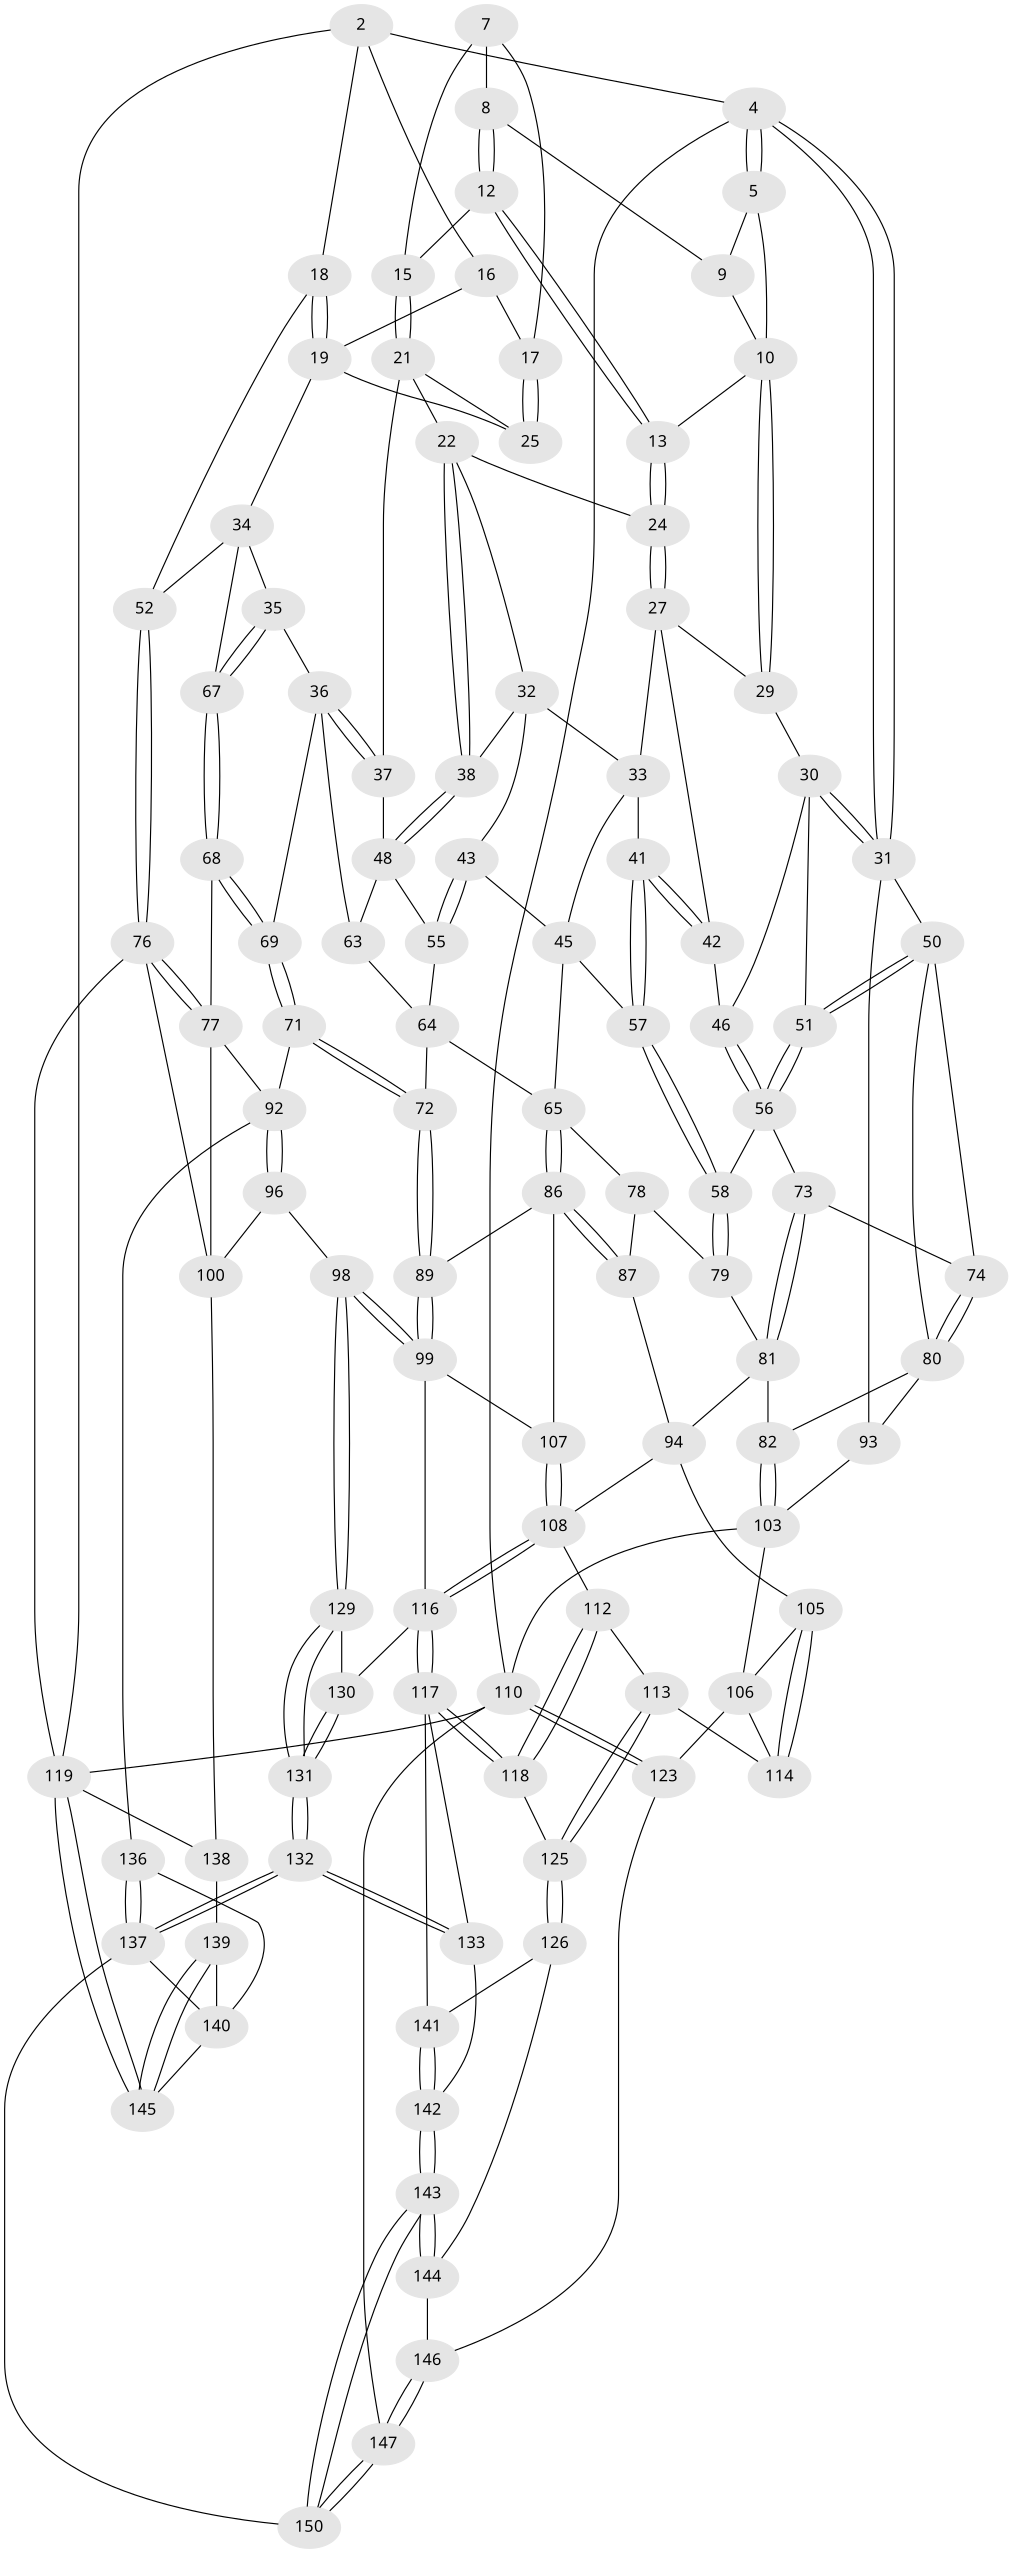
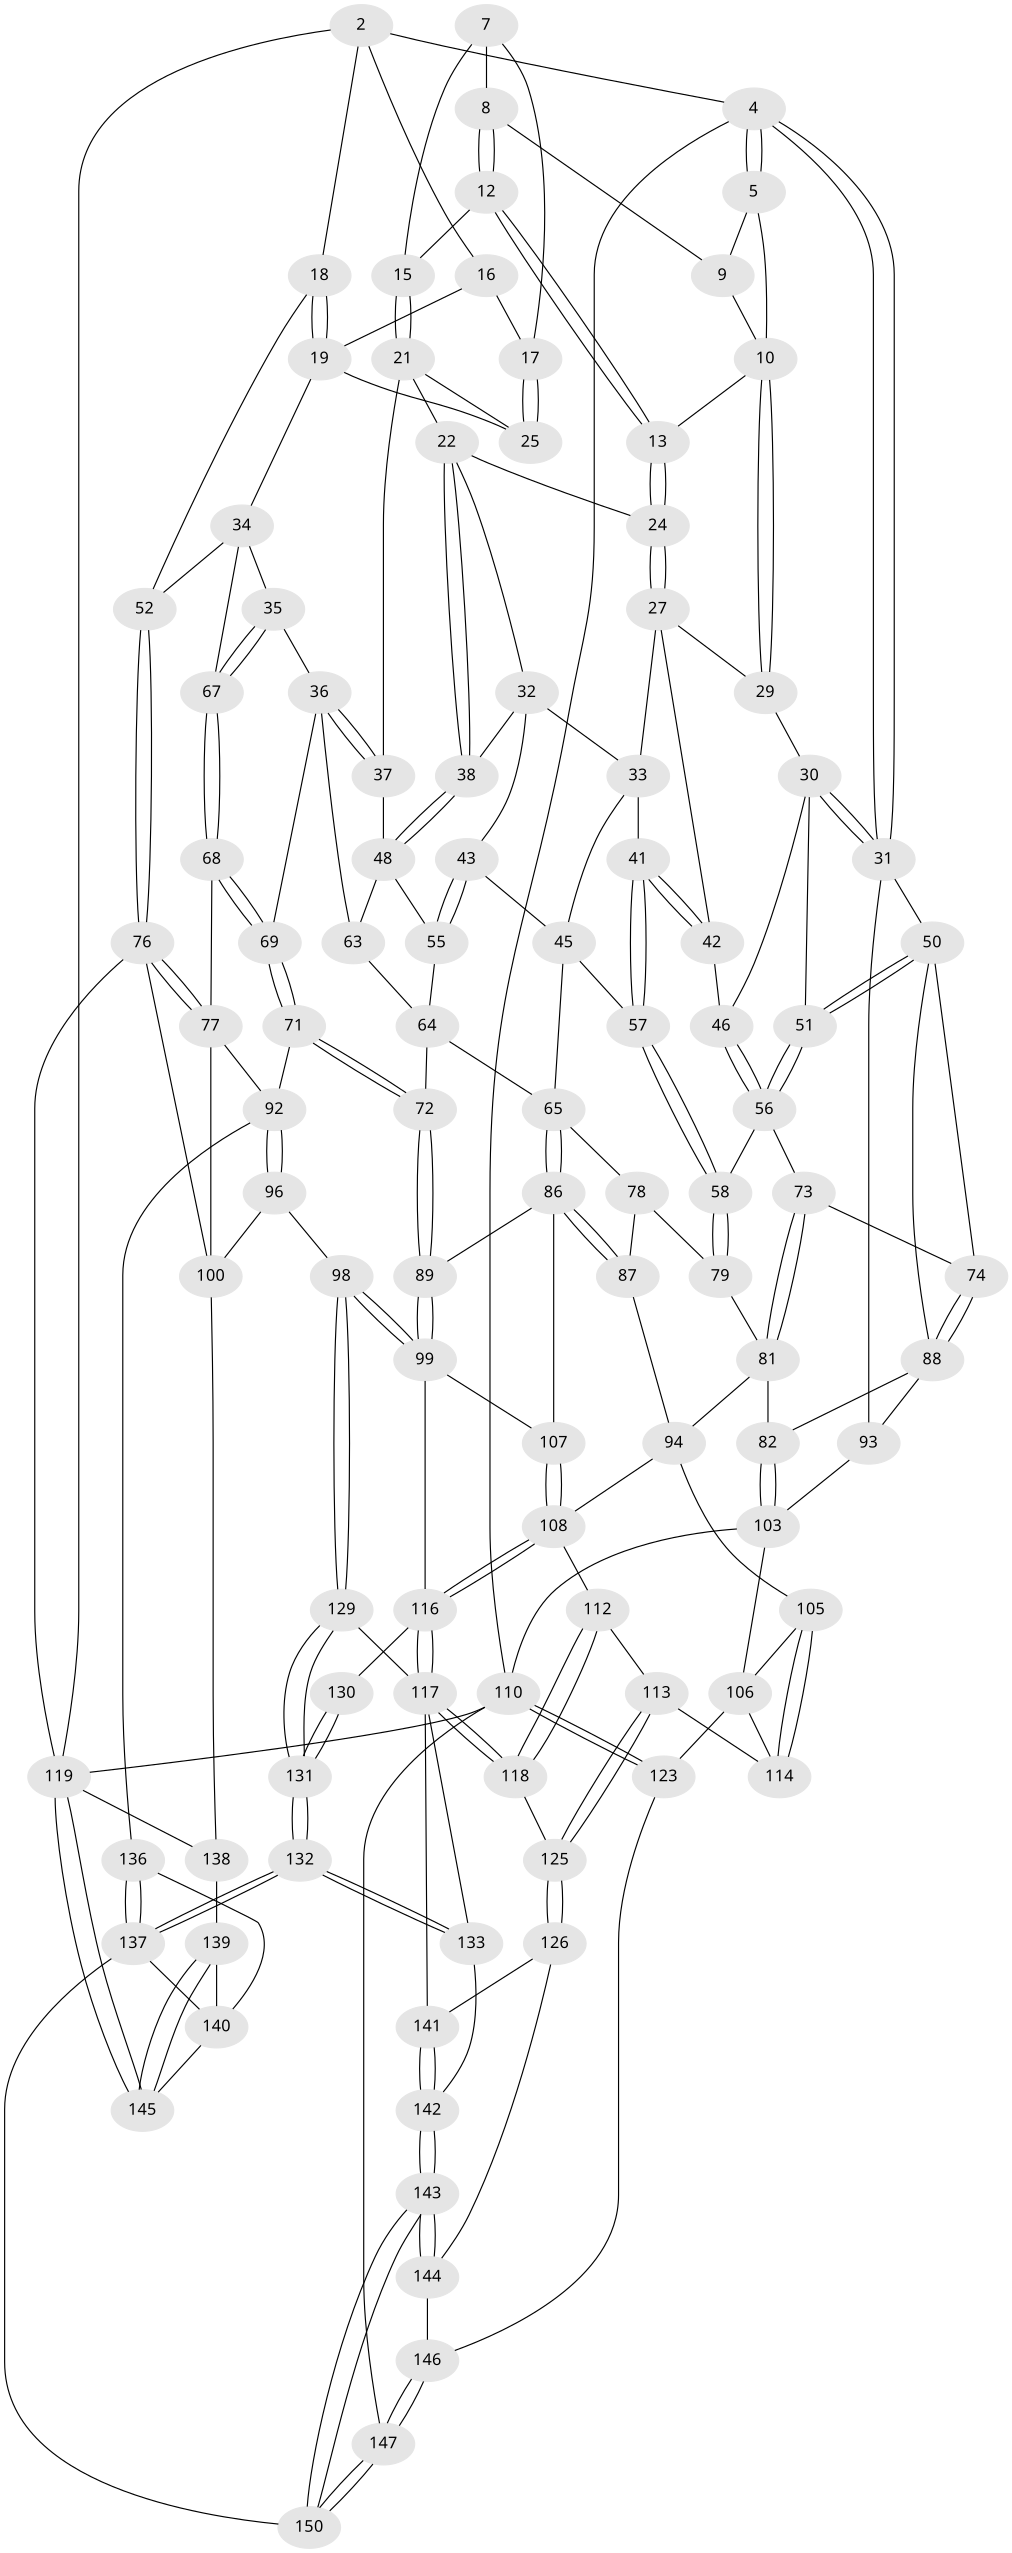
node "80": label "80" -> "88"
edge "129" -- "130": now "129" -- "117"
